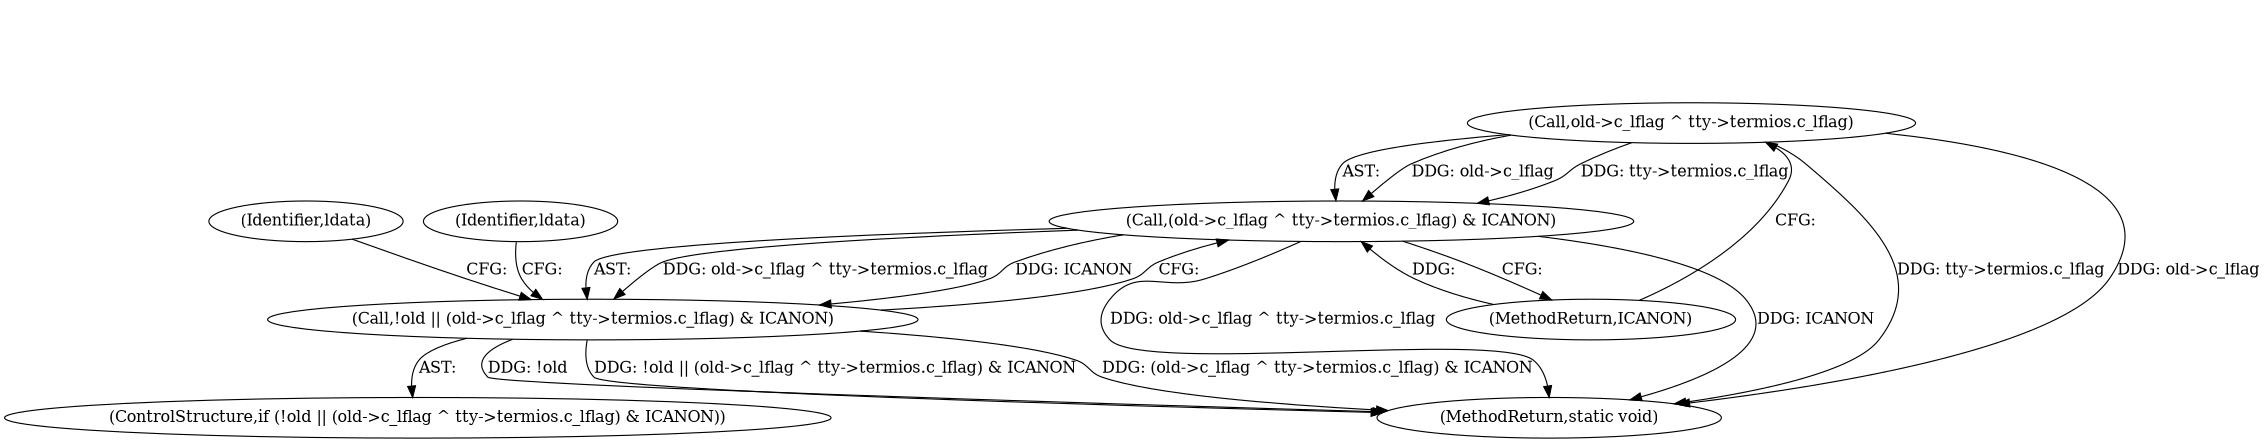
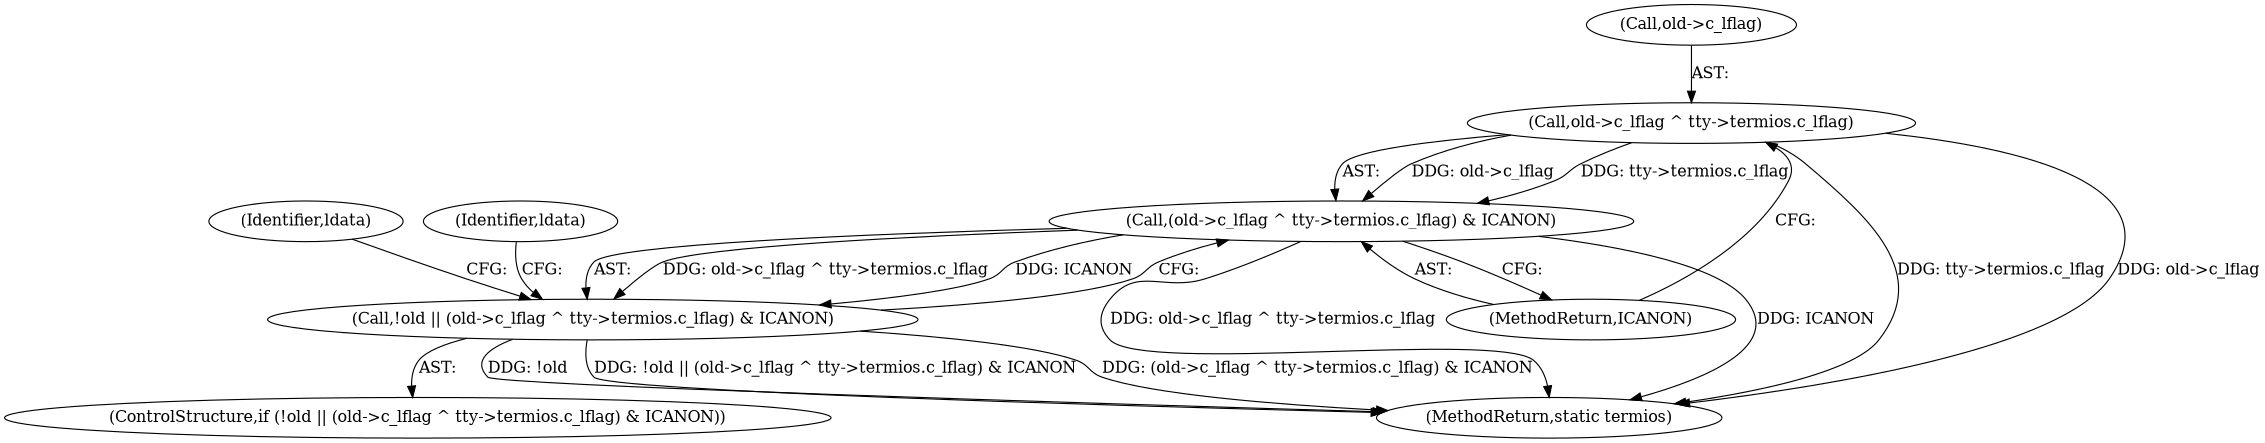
node "(Call,old->c_lflag)": added
edge "(MethodReturn,ICANON)" -> "(Call,(old->c_lflag ^ tty->termios.c_lflag) & ICANON)": label "DDG: " -> "AST: "
node "(MethodReturn,static void)": label "(MethodReturn,static void)" -> "(MethodReturn,static termios)"
